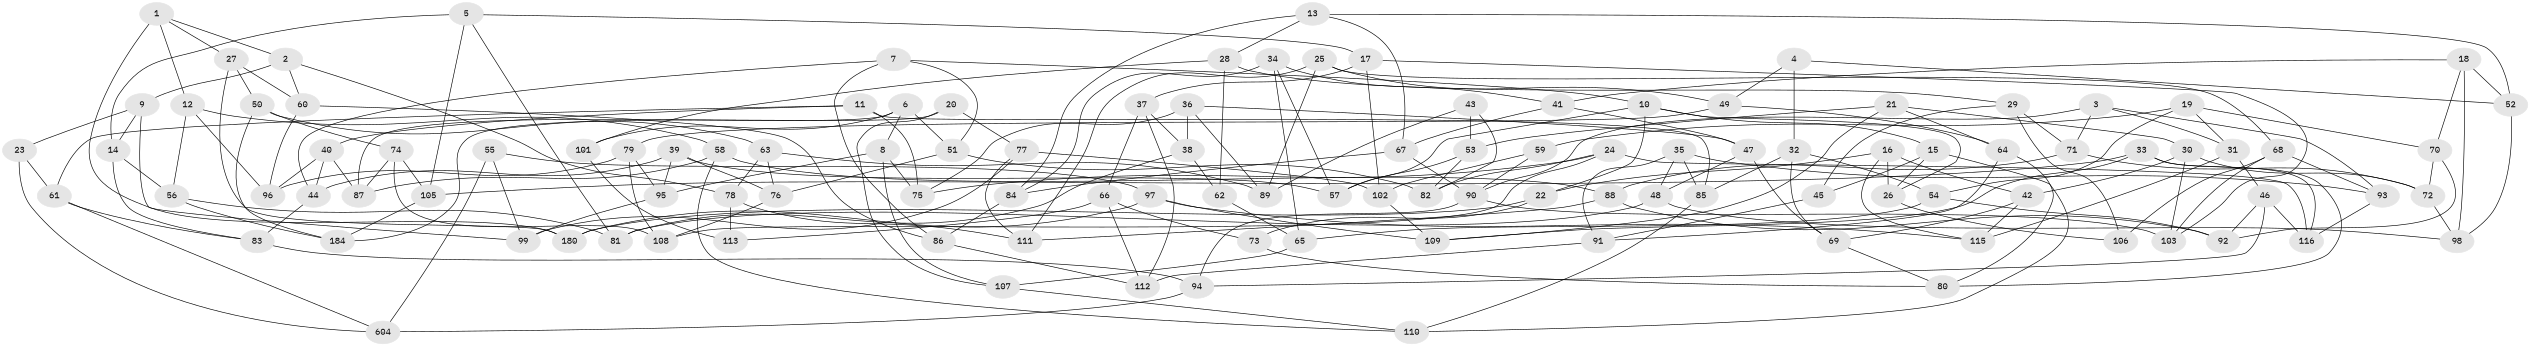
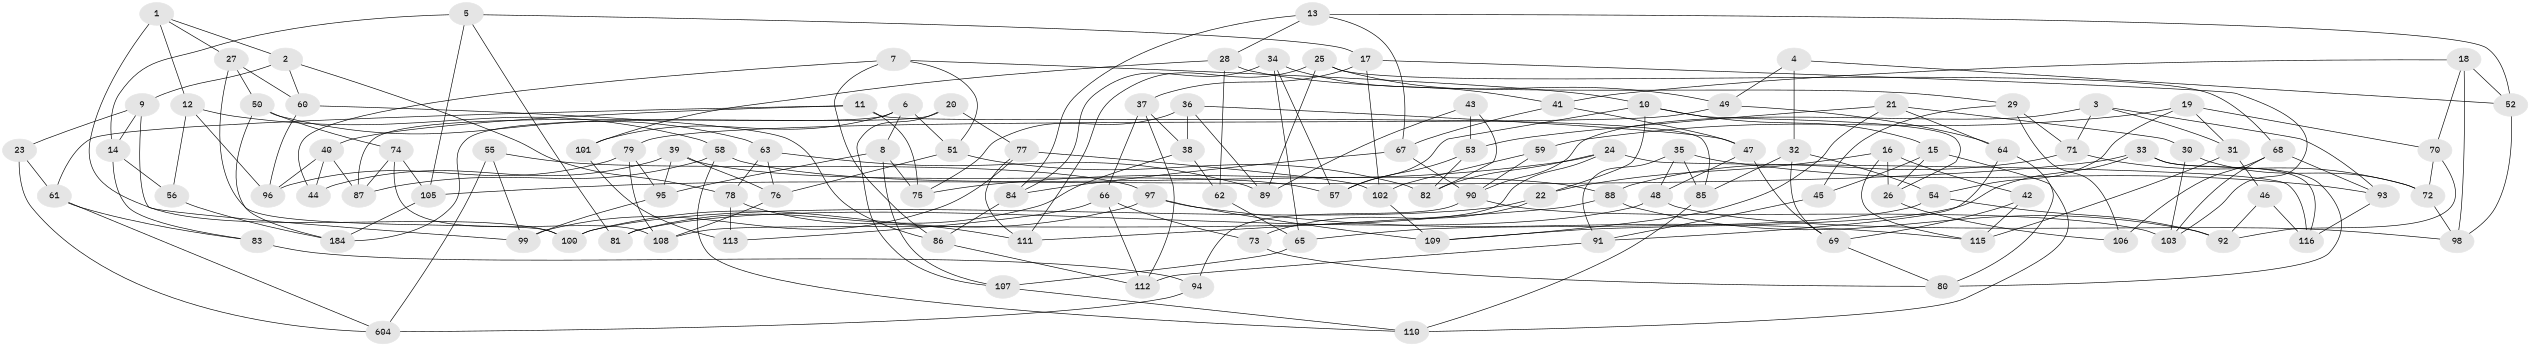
edge "30" -- "42": removed
edge "56" -- "81": removed
edge "44" -- "83": removed
node "180": label "180" -> "100"
edge "46" -- "94": removed
